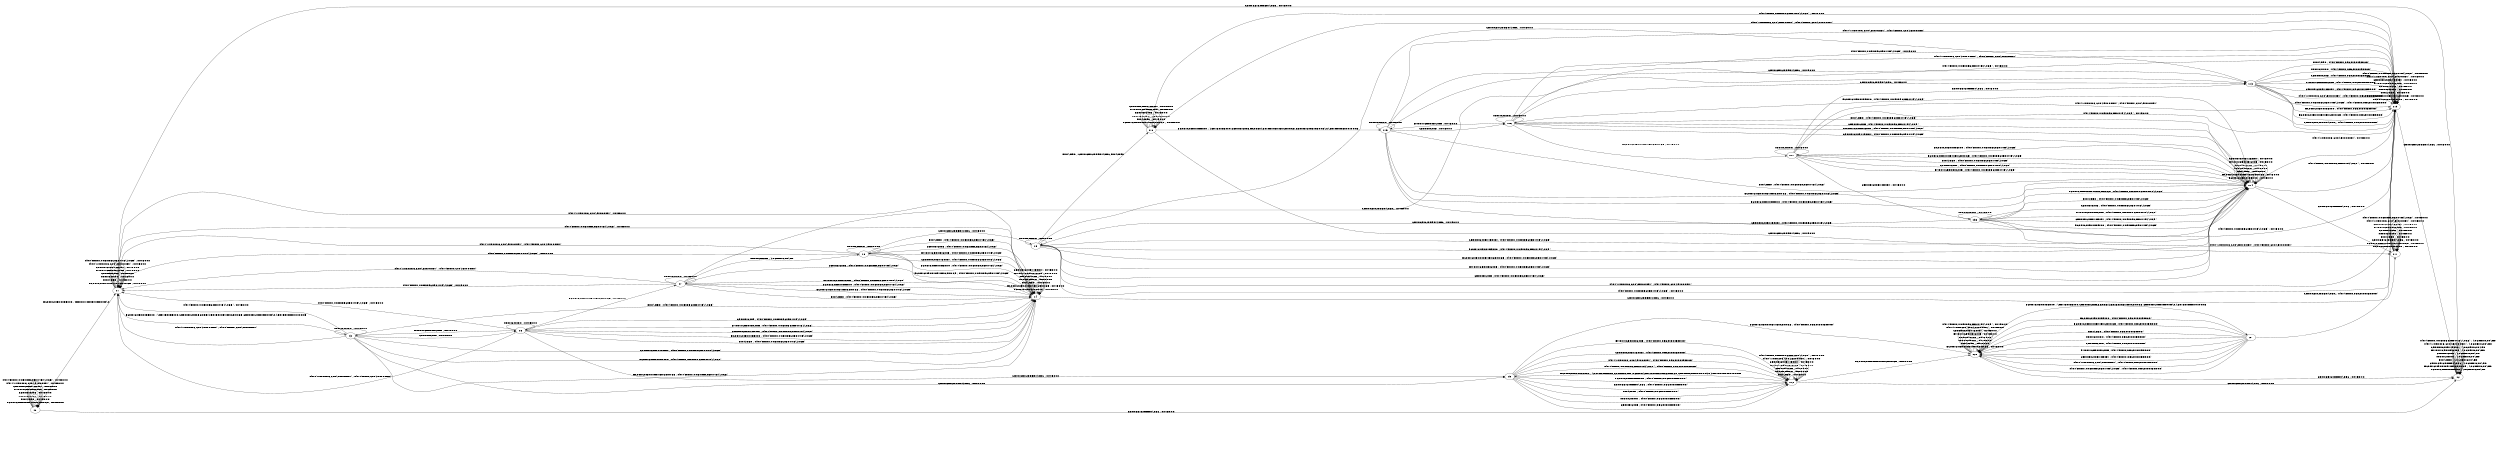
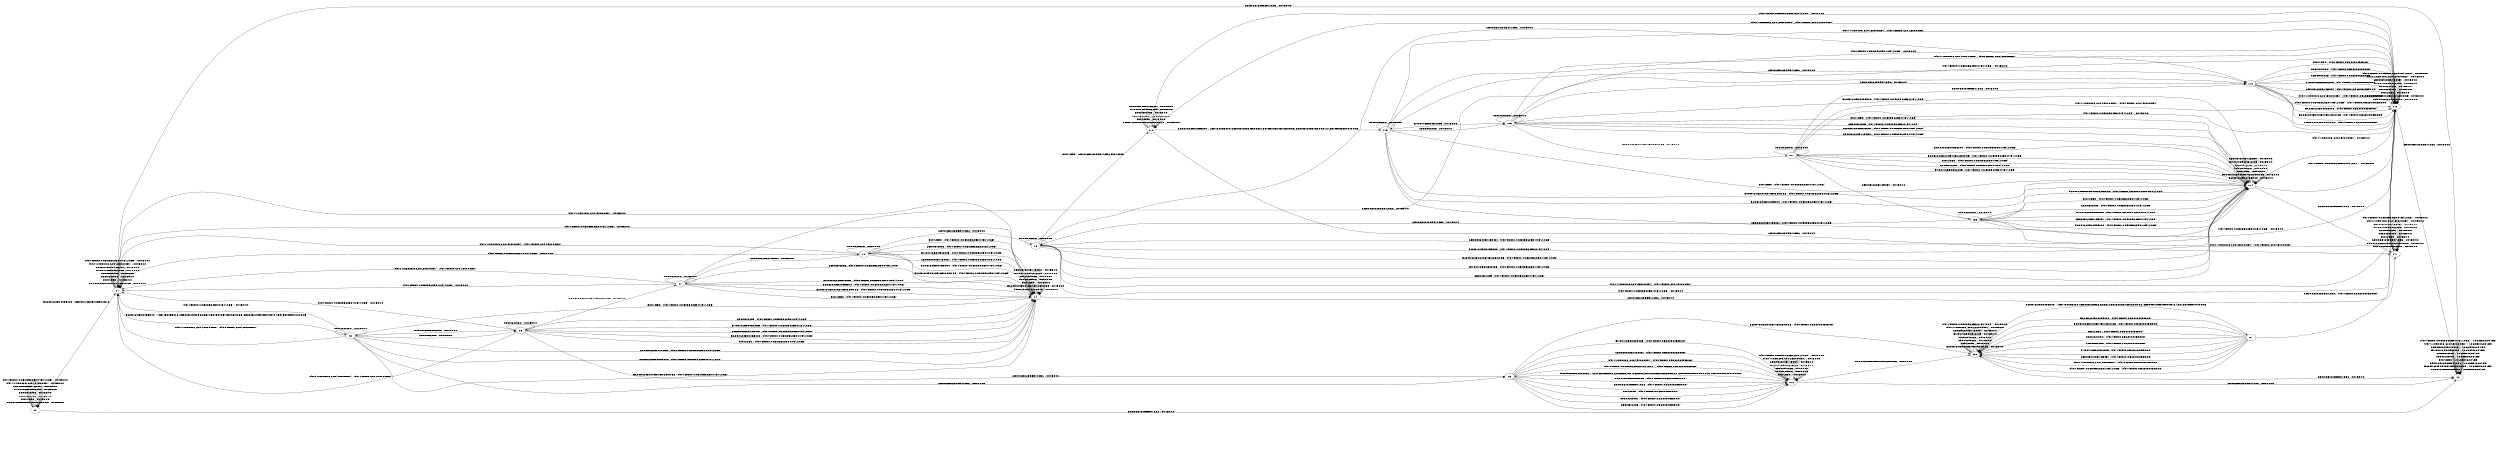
edge "s7" -> "s8": label "APPLICATION / SOCKET_CLOSED" -> "CERTIFICATE_VERIFY / TIMEOUT"
